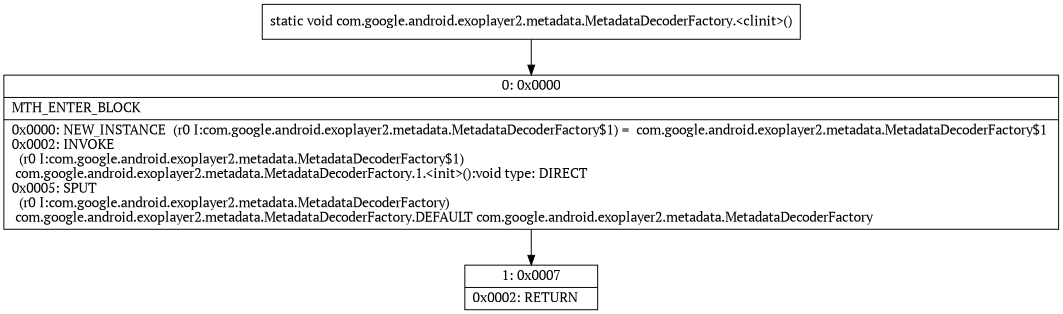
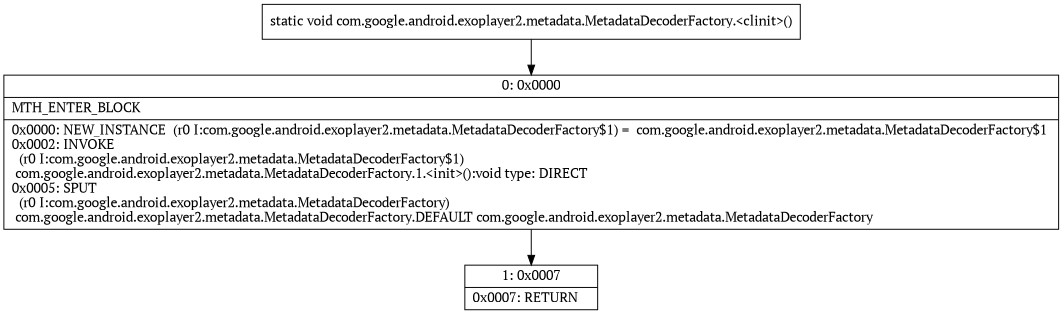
node "1: 0x0007": text "0x0002: RETURN" -> "0x0007: RETURN"
